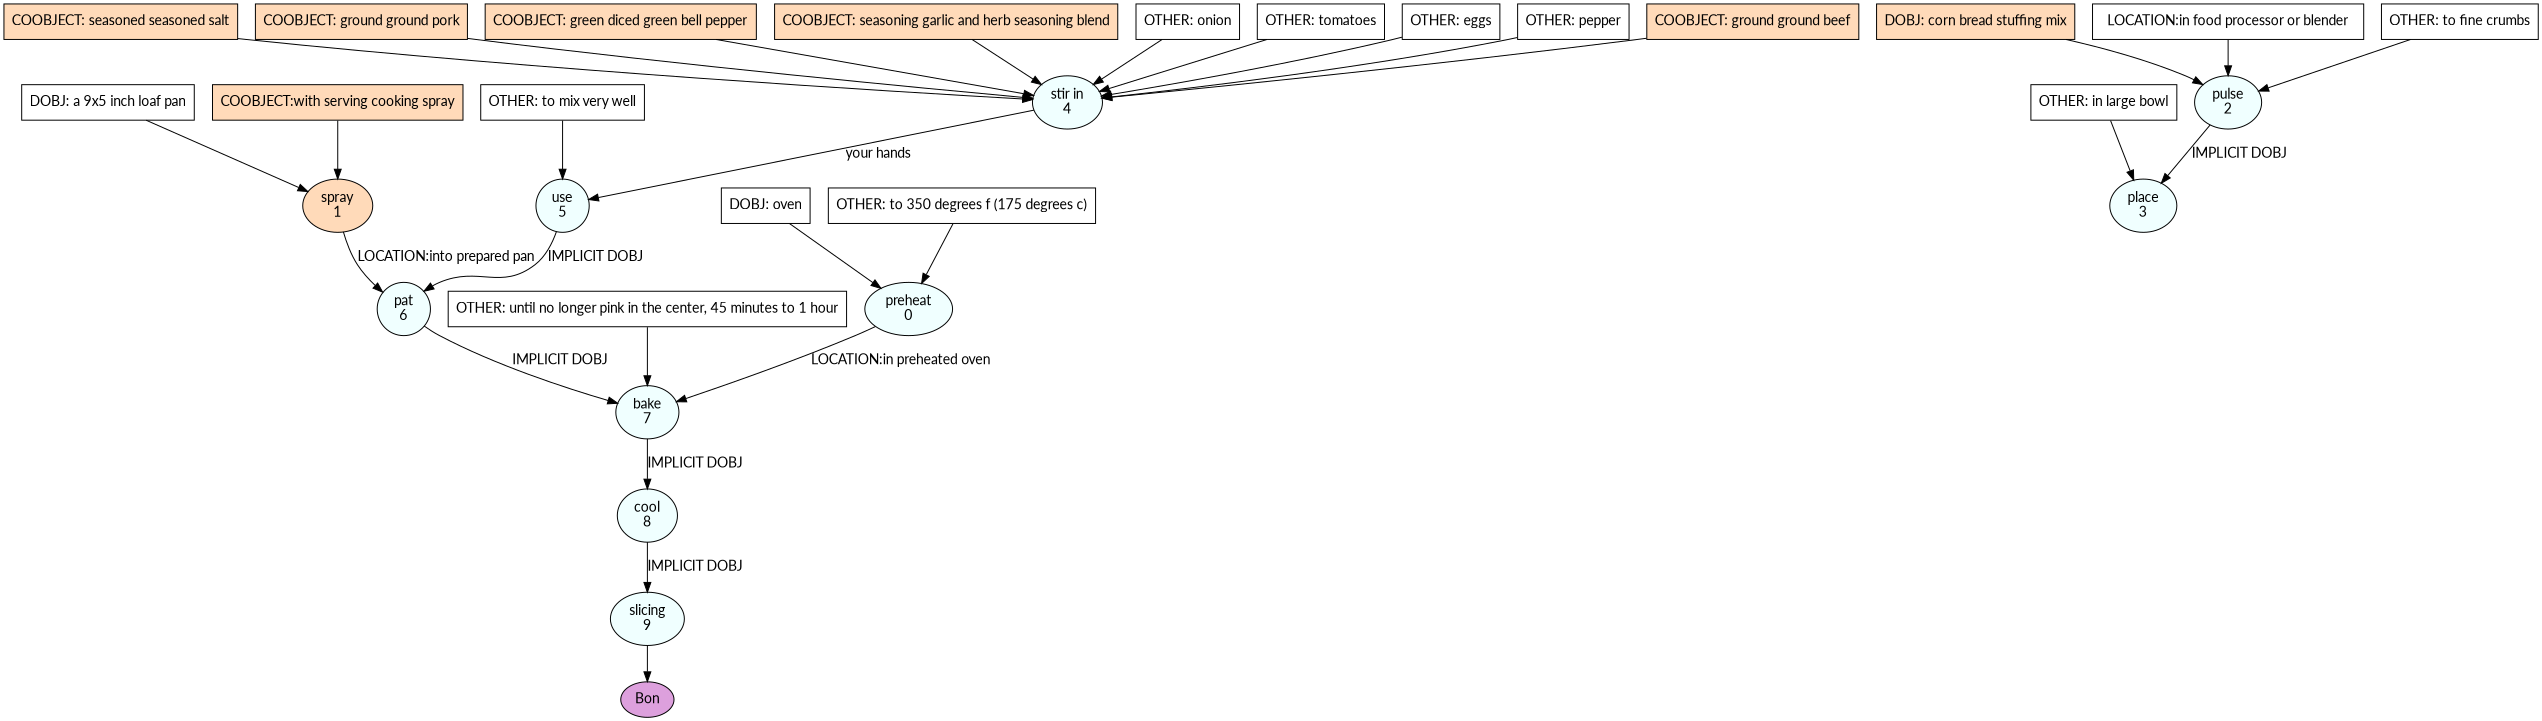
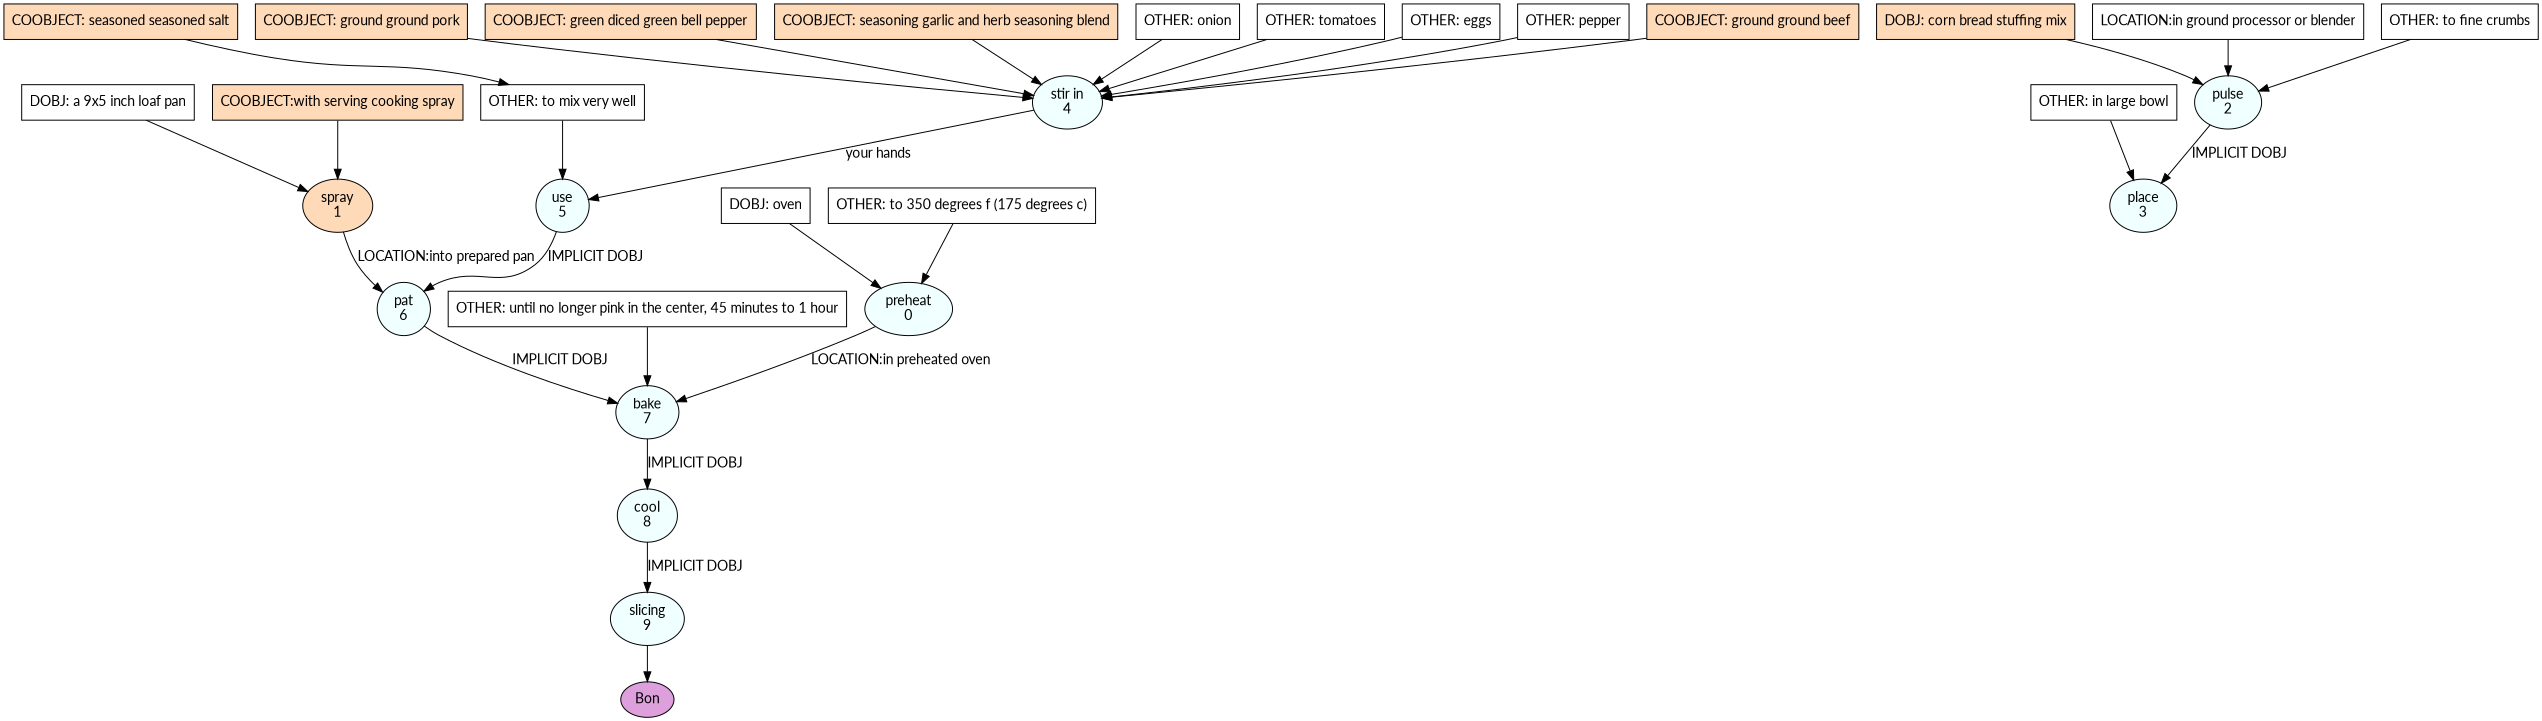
node "LOCATION:in food processor or blender": label "LOCATION:in food processor or blender" -> "LOCATION:in ground processor or blender"
edge "COOBJECT: seasoned seasoned salt" -> "stir in 4": now "COOBJECT: seasoned seasoned salt" -> "OTHER: to mix very well"
